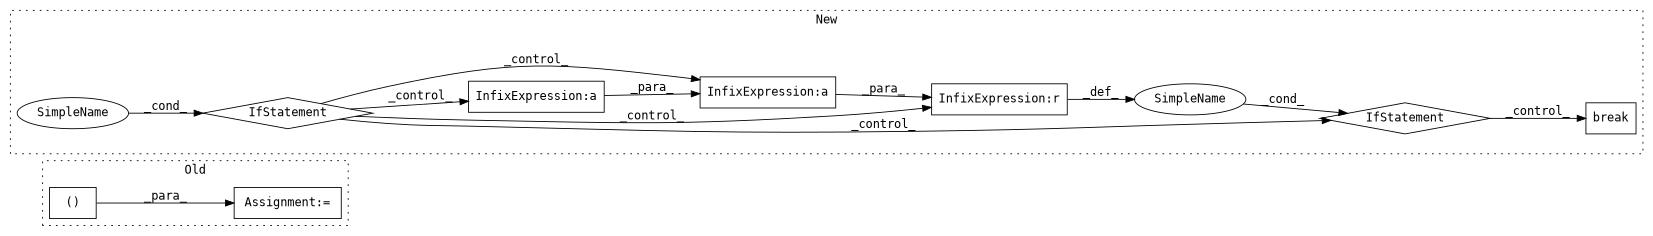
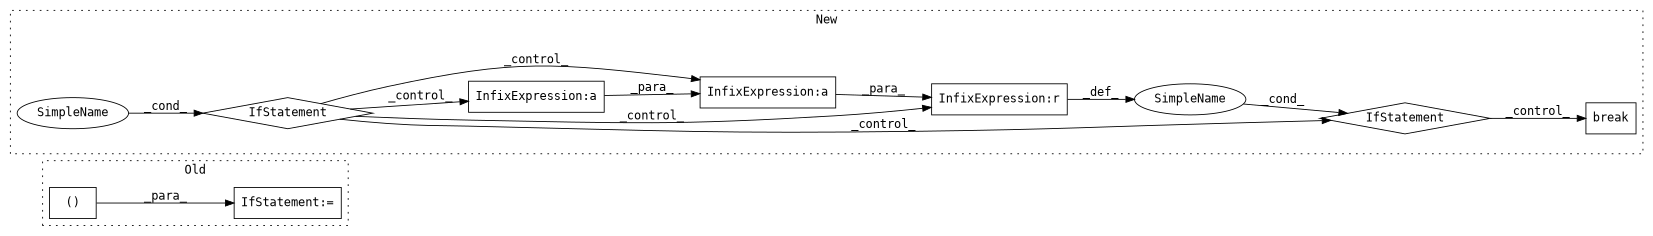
node "Assignment:=": label "Assignment:=" -> "IfStatement:="
